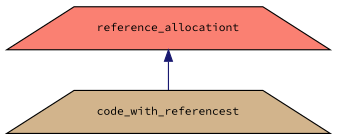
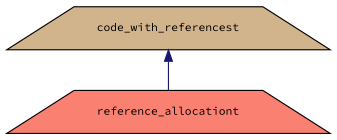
edge "code_with_referencest" -> "reference_allocationt": reversed
